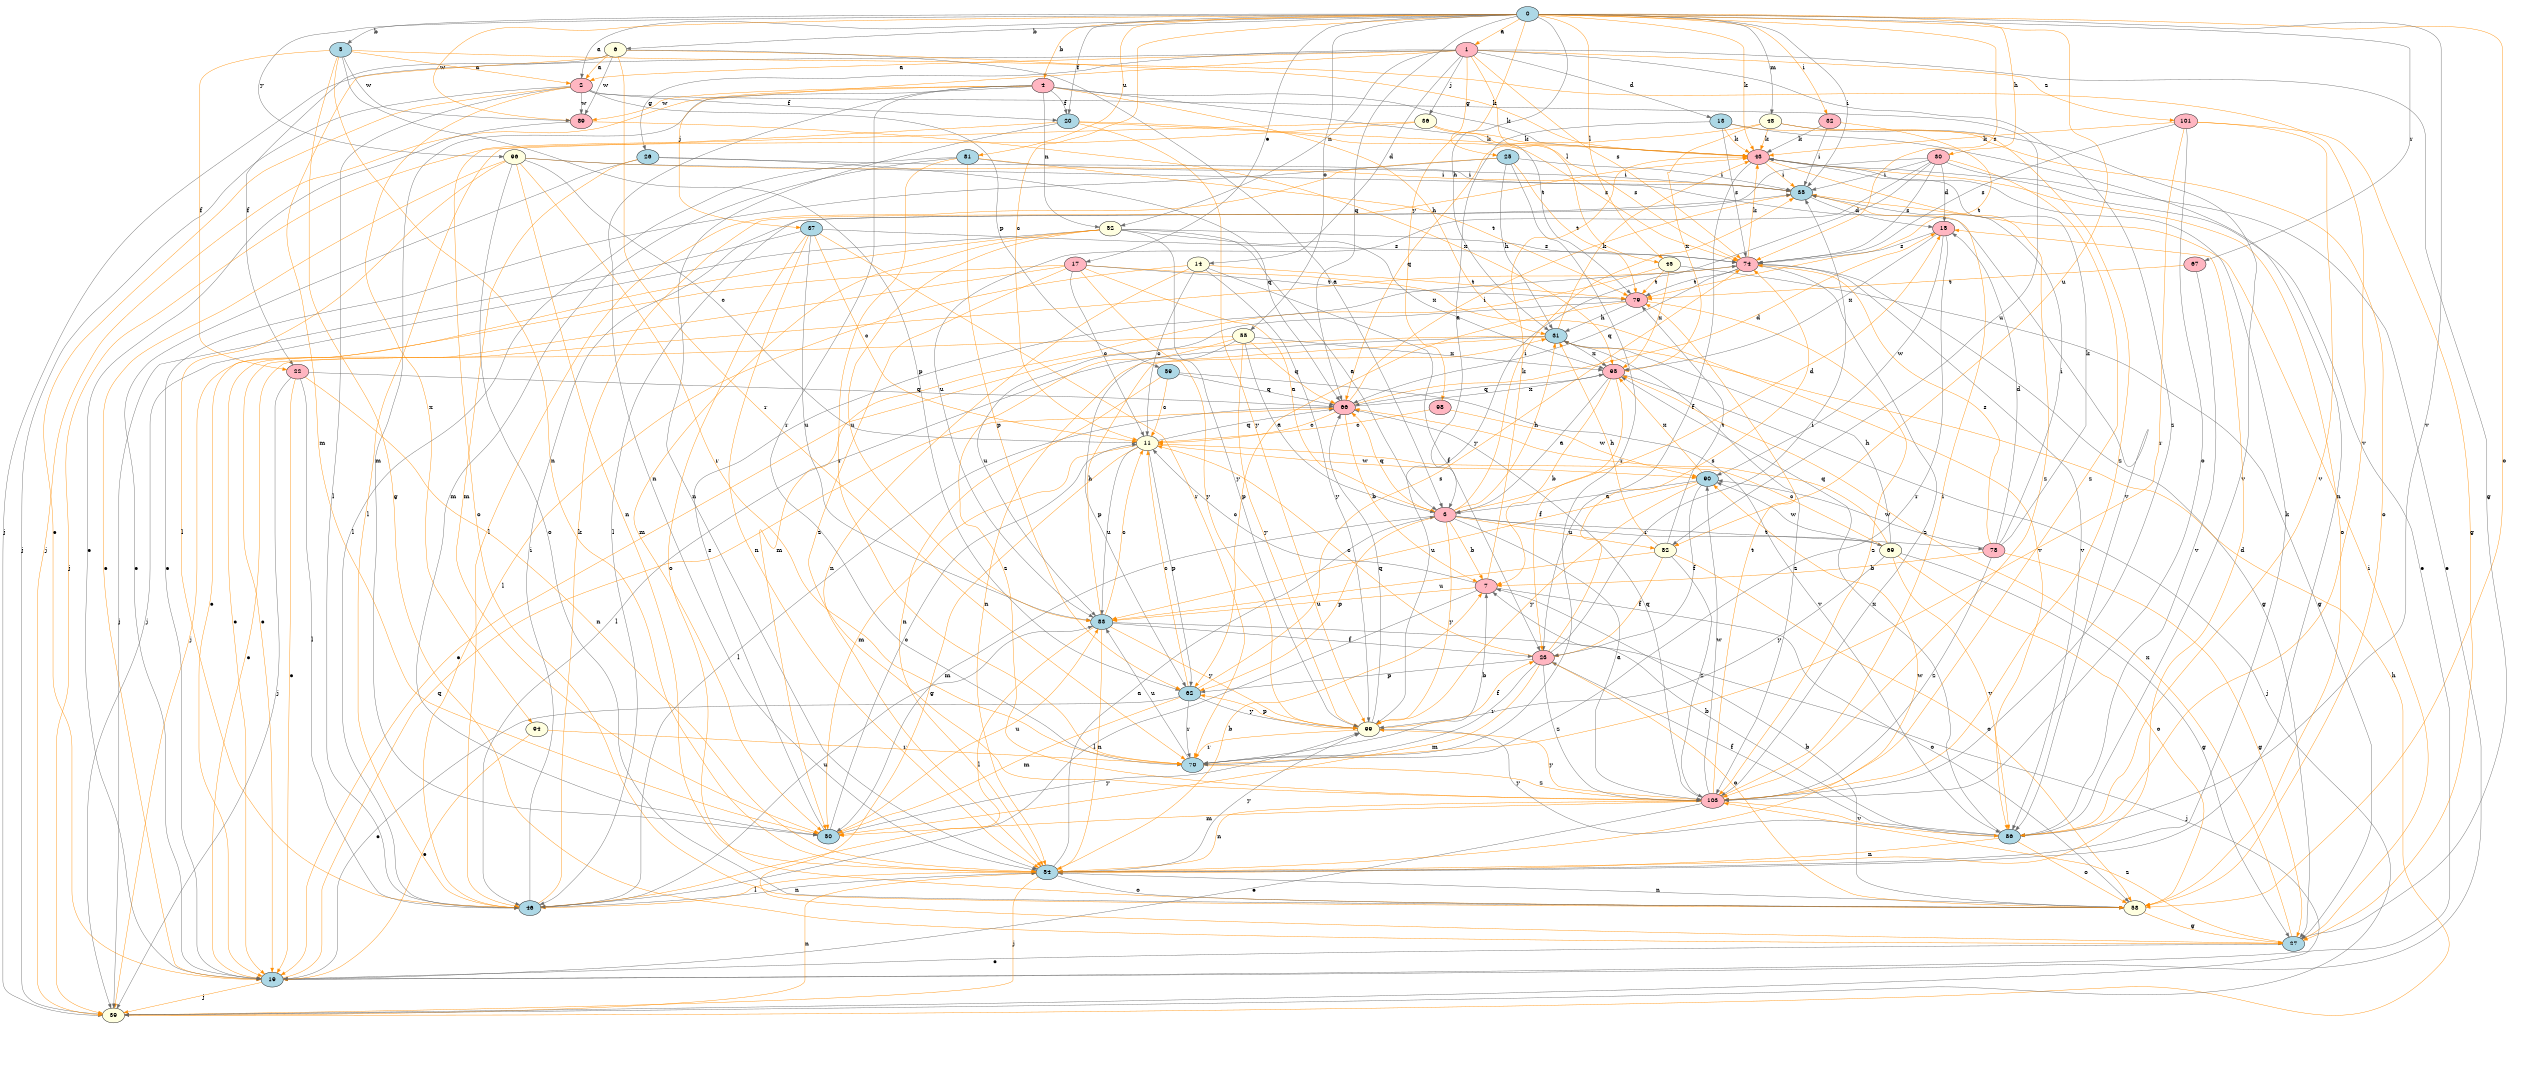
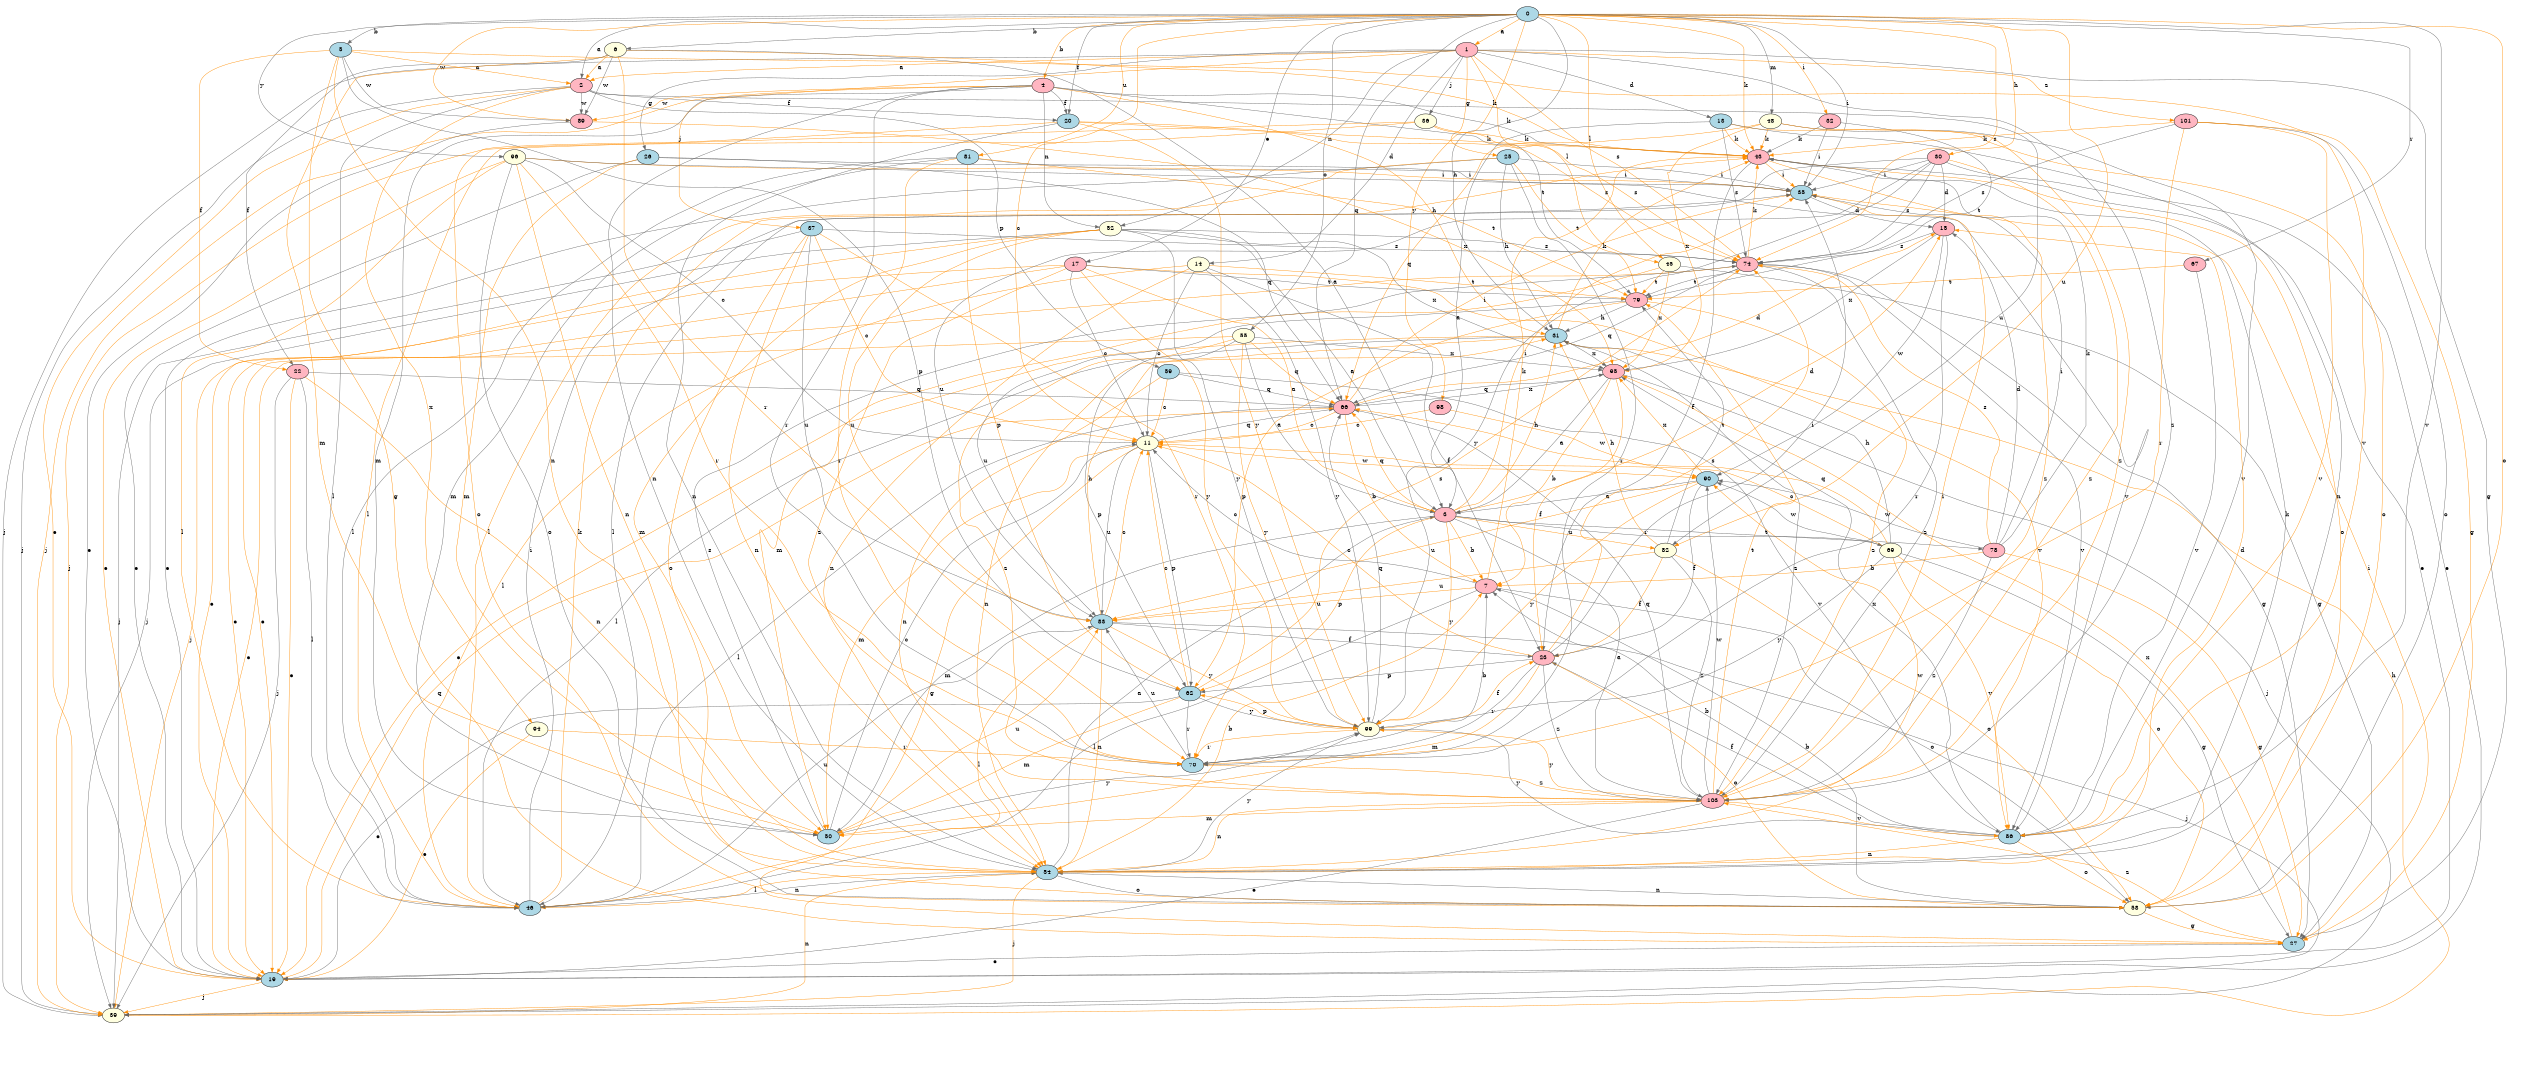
edge "32" -> "79": color darkorange -> gray40
edge "101" -> "103": now "101" -> "58"
